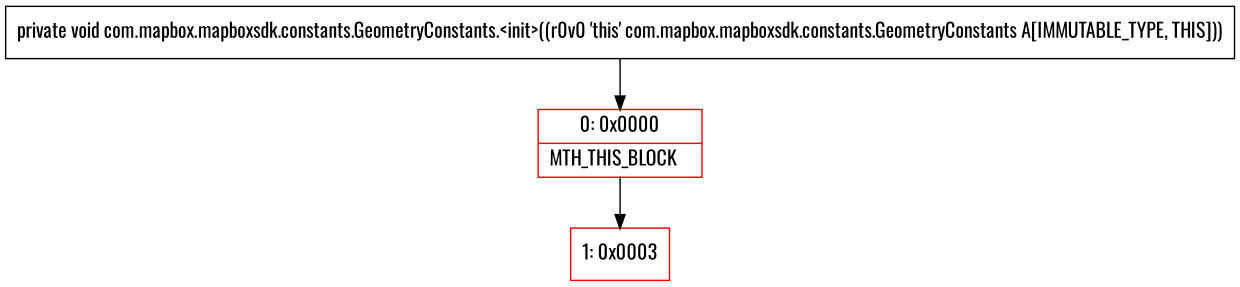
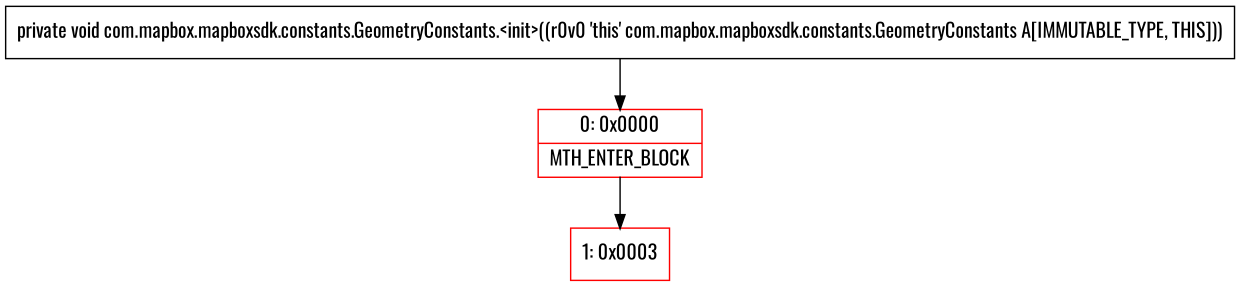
node "0: 0x0000": text "MTH_THIS_BLOCK" -> "MTH_ENTER_BLOCK"
